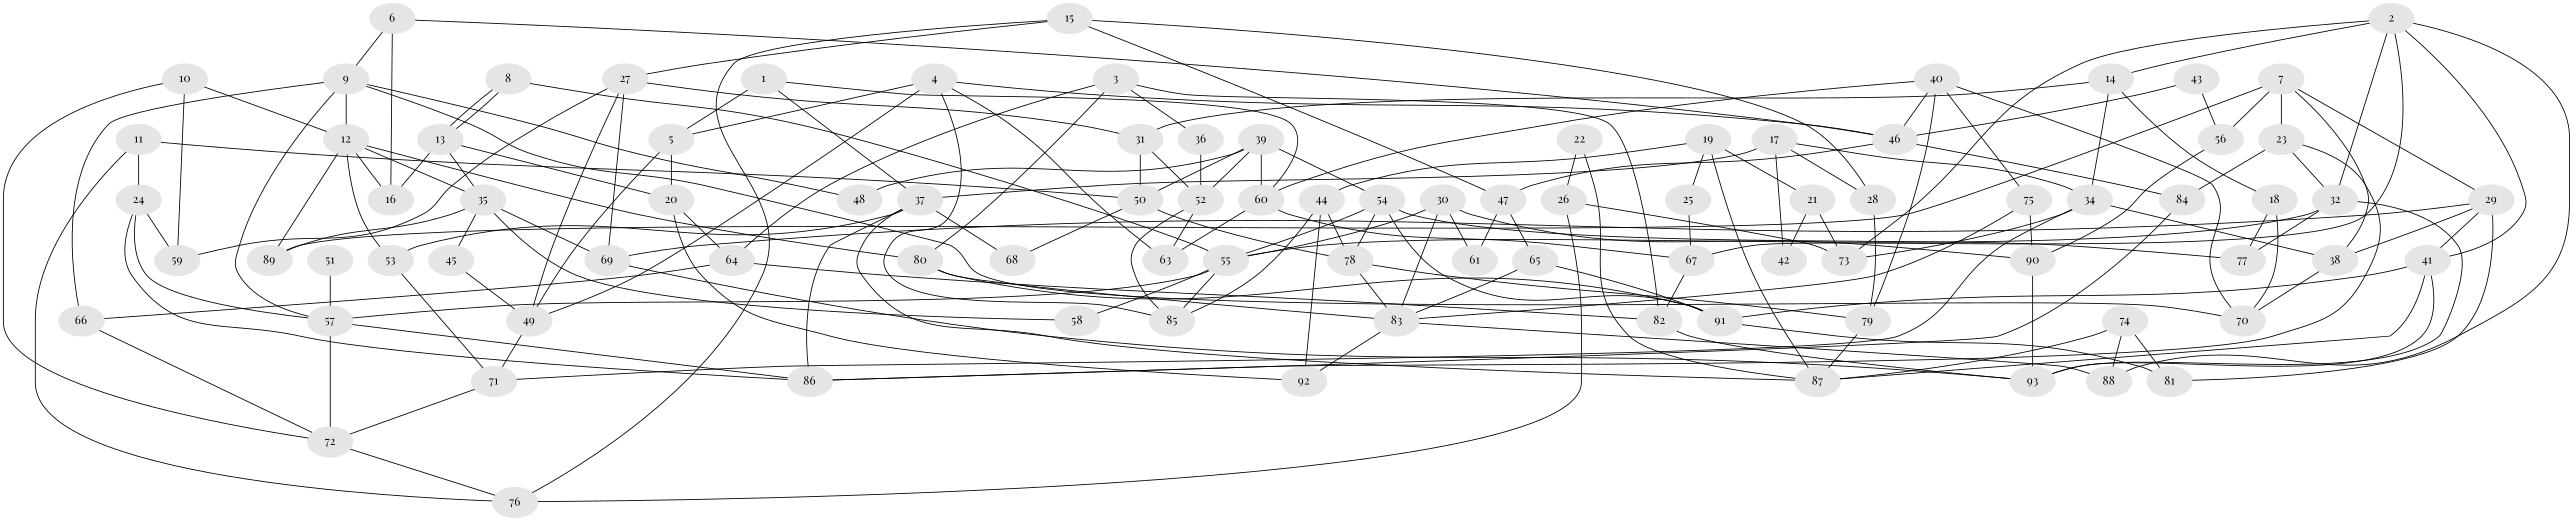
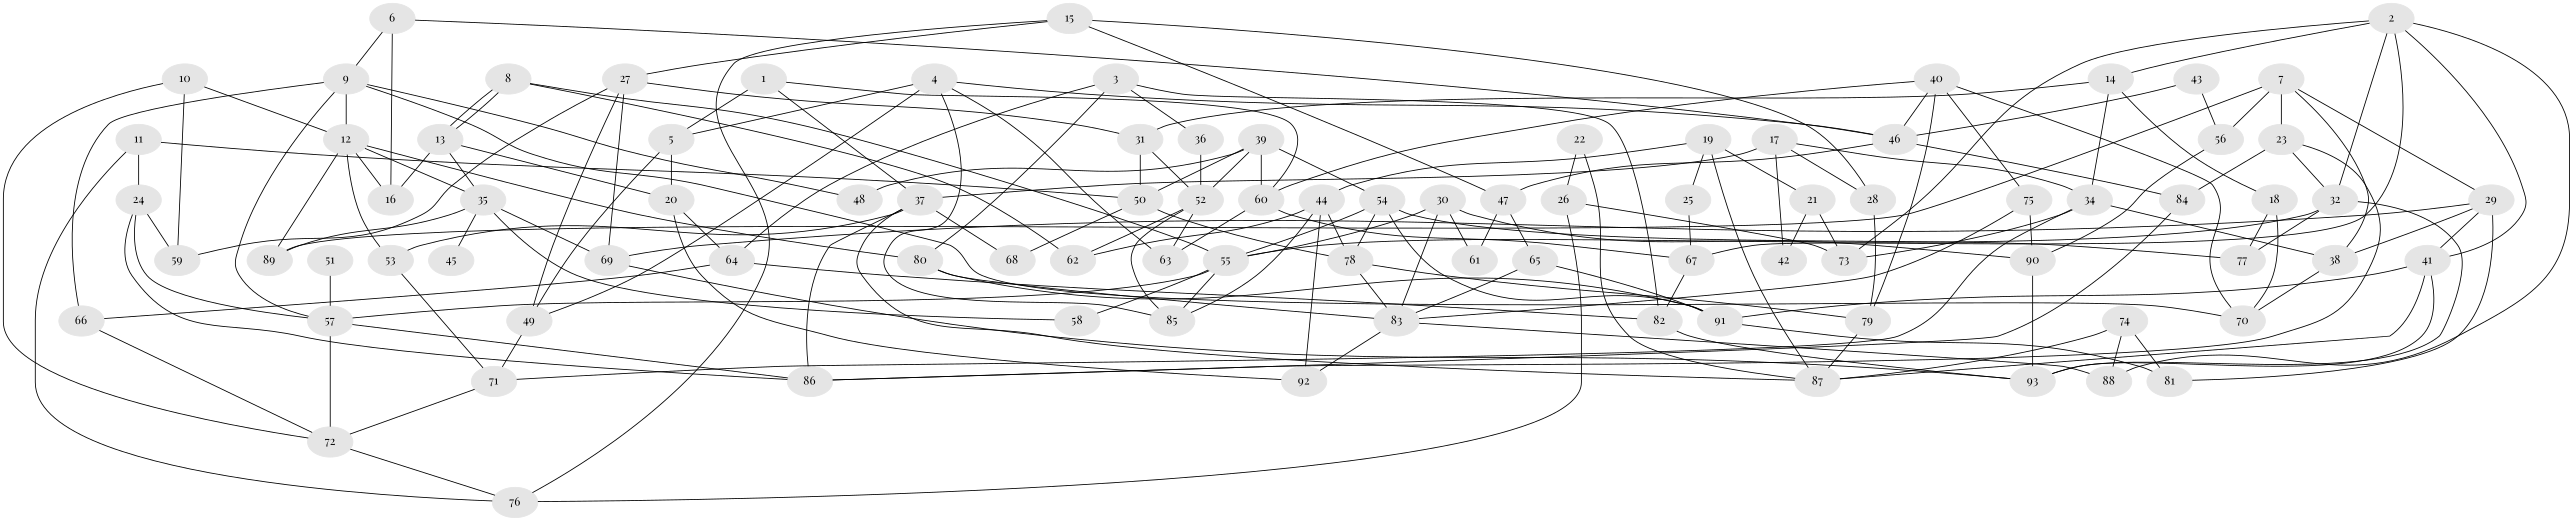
node "62": added
edge "45" -- "49": removed
